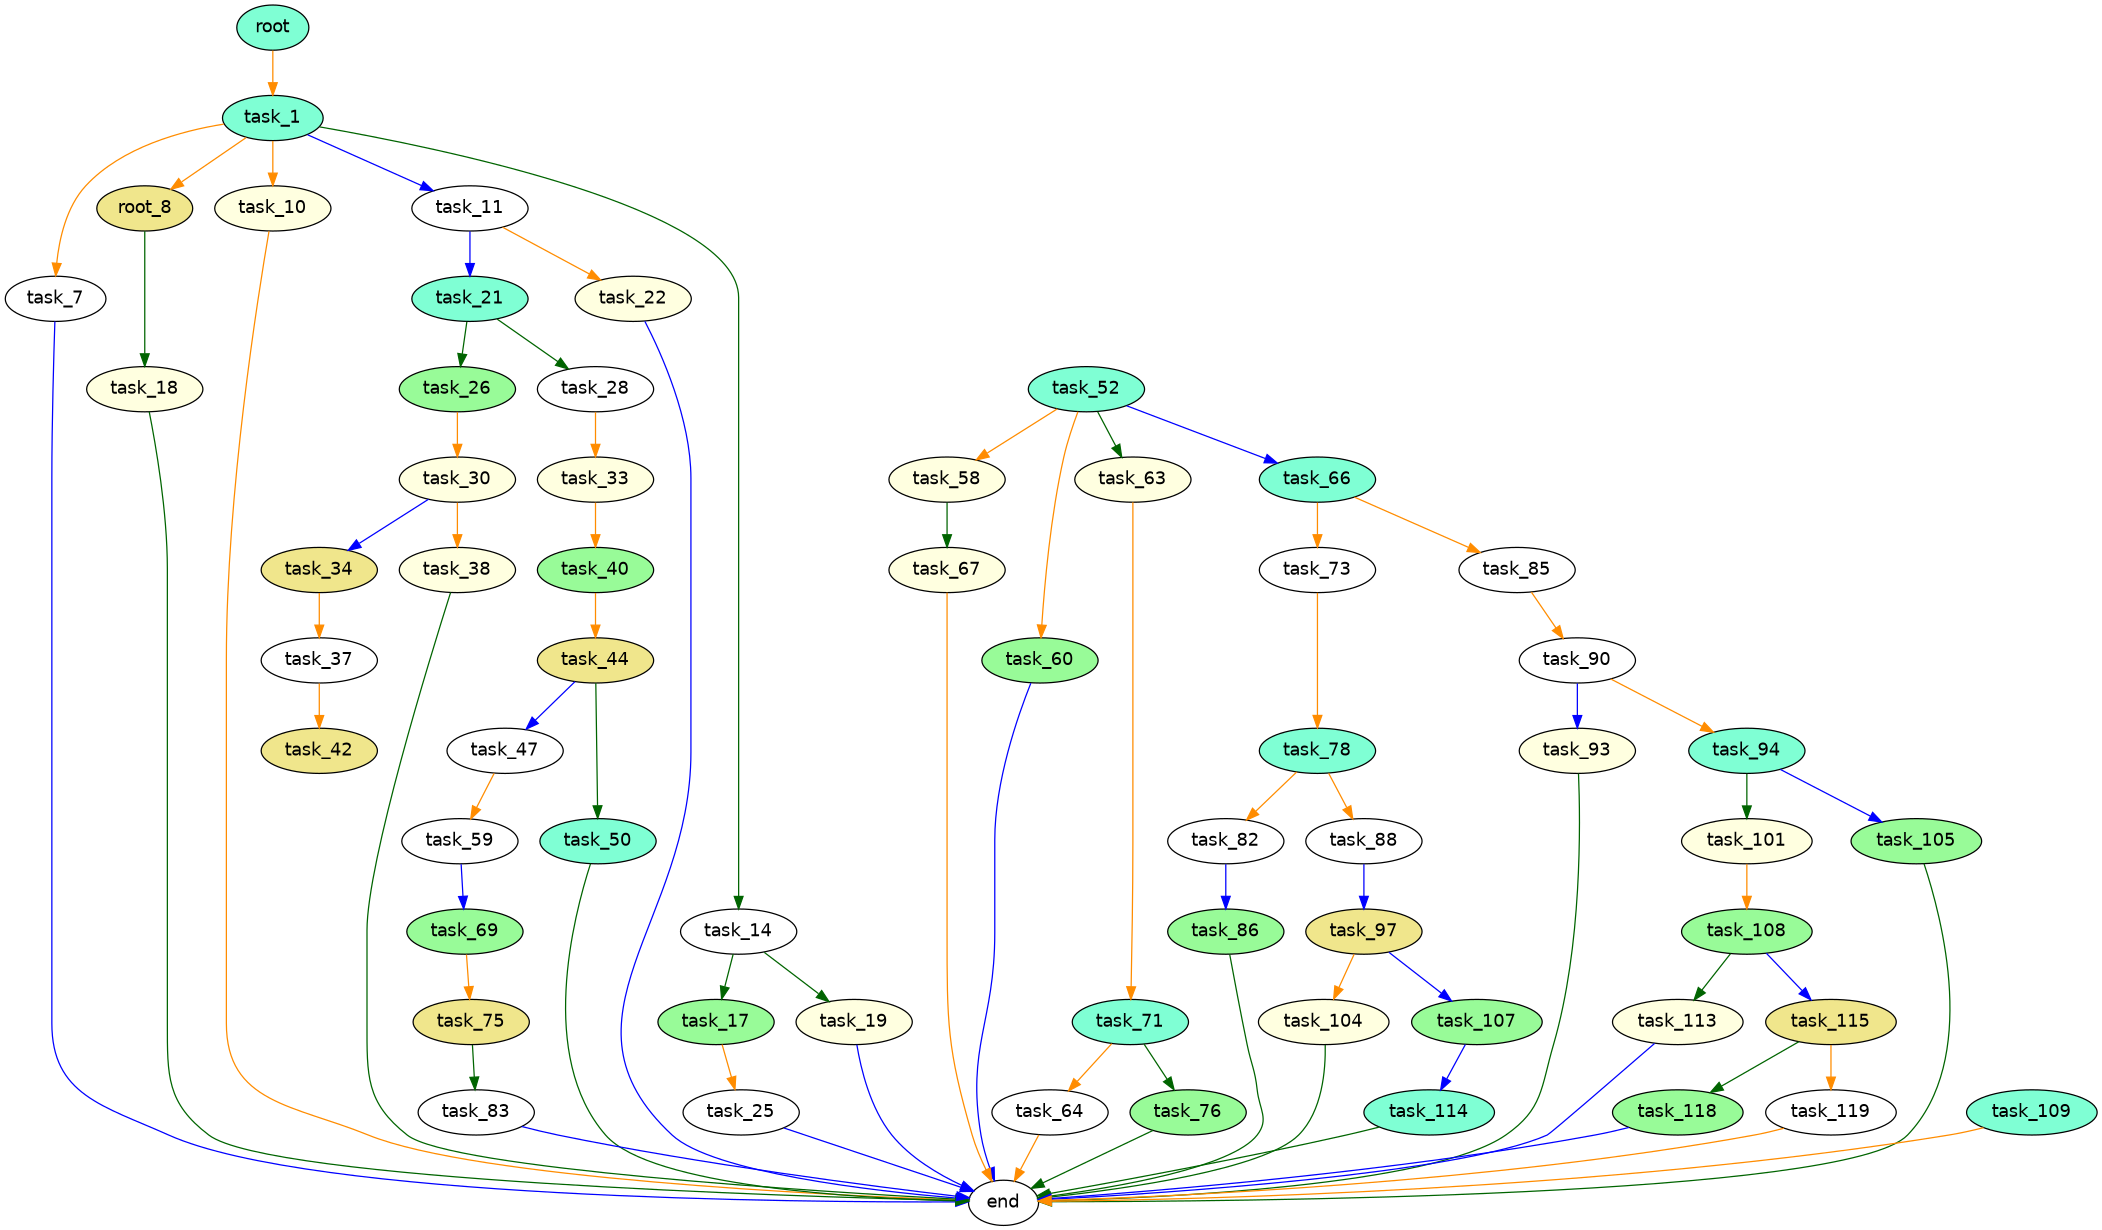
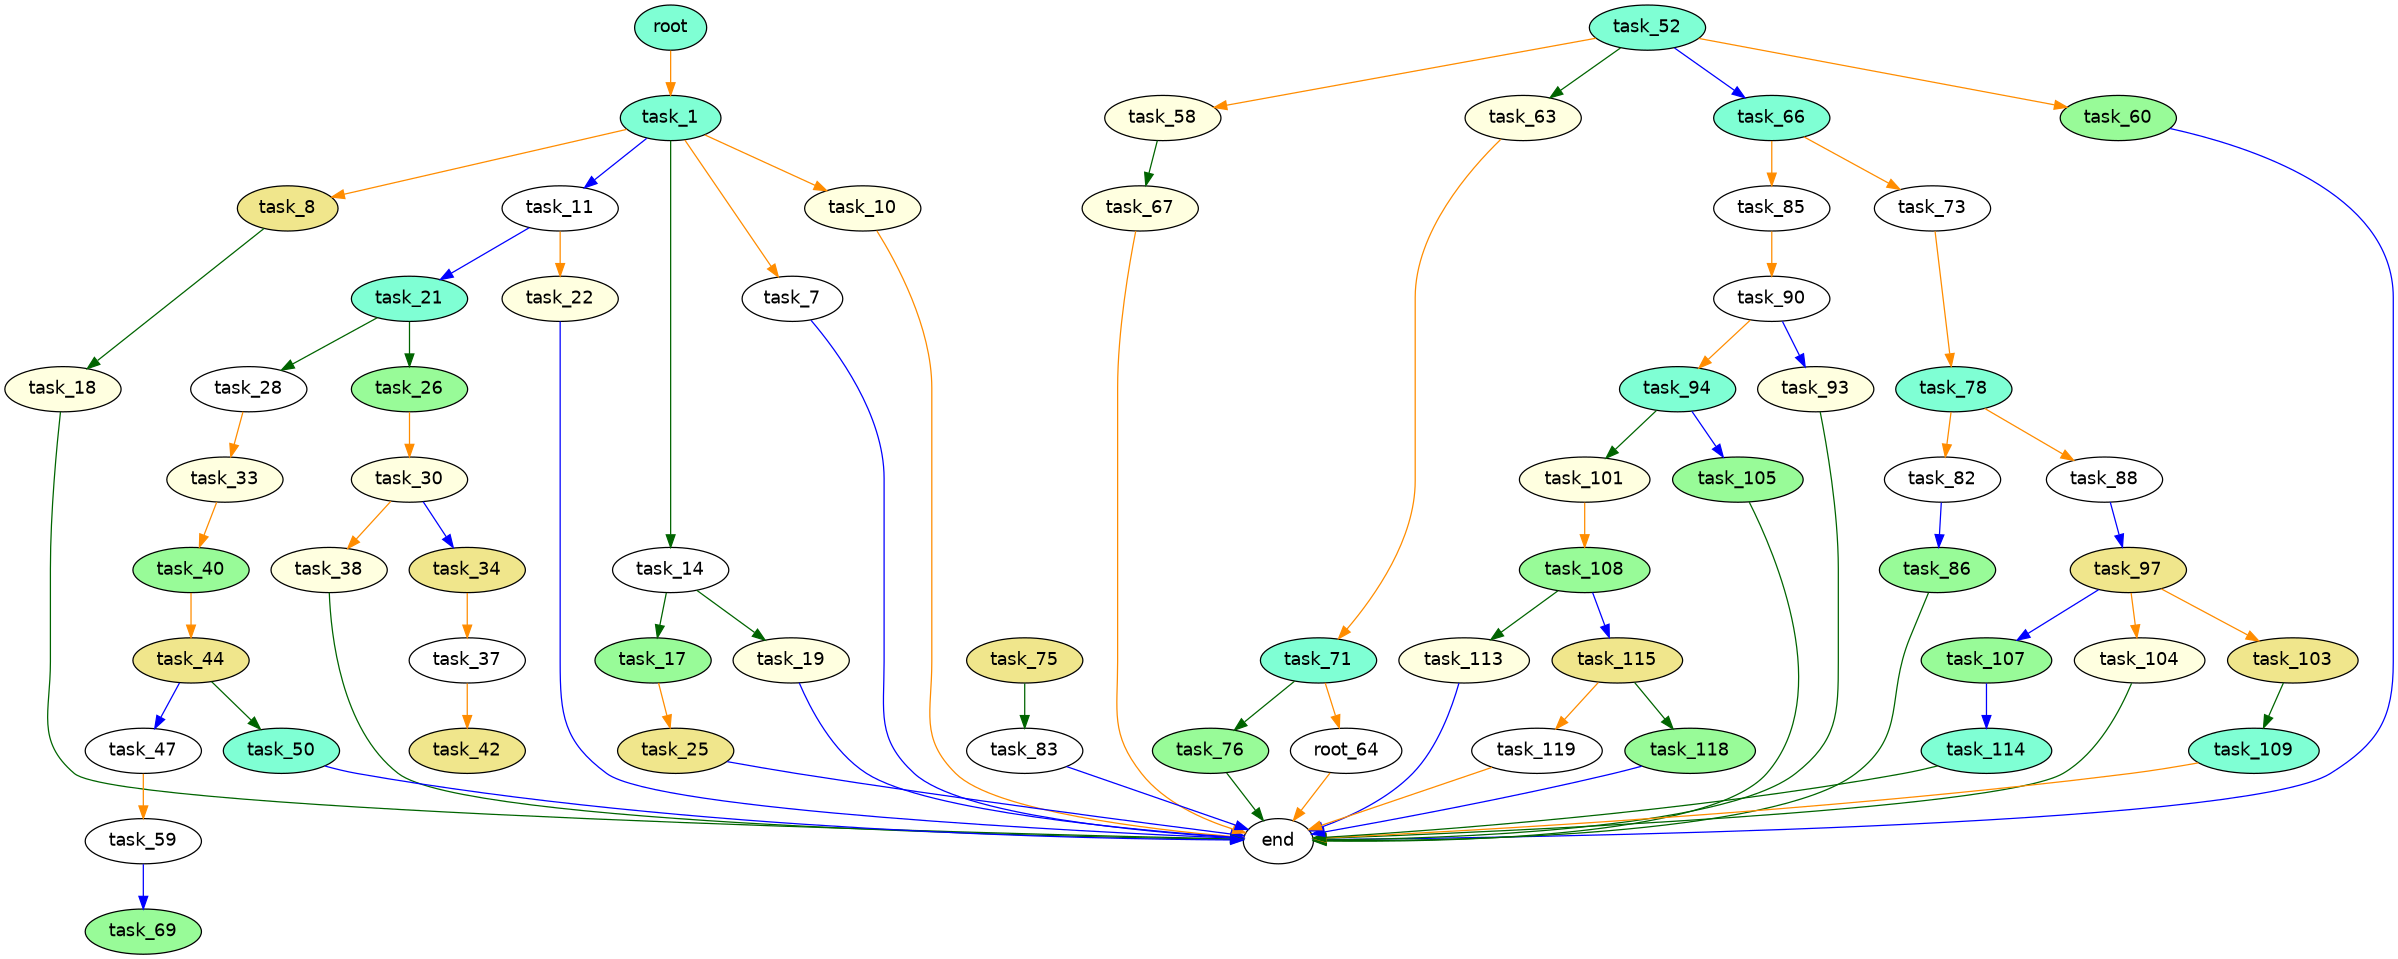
node "root_8": label "root_8" -> "task_8"
node "task_103": added
edge "task_69" -> "task_75": removed
node "task_25": fillcolor white -> khaki
node "task_64": label "task_64" -> "root_64"
edge "task_50" -> "end": color darkgreen -> blue
